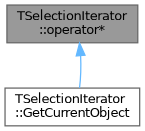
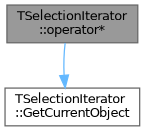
edge "TSelectionIterator ::GetCurrentObject" -> "TSelectionIterator ::operator*": reversed
